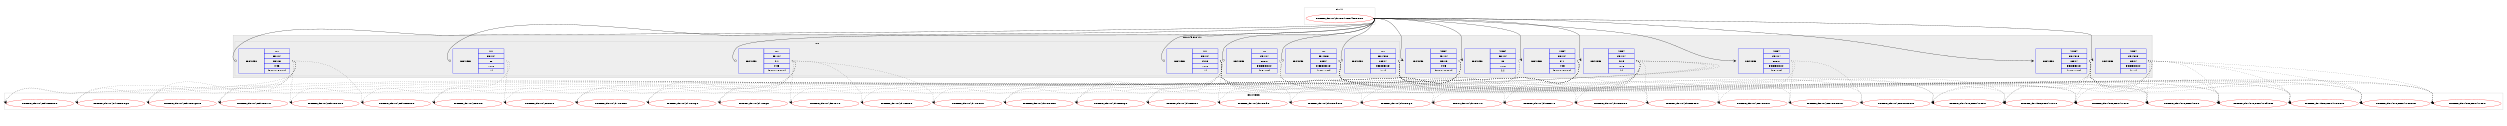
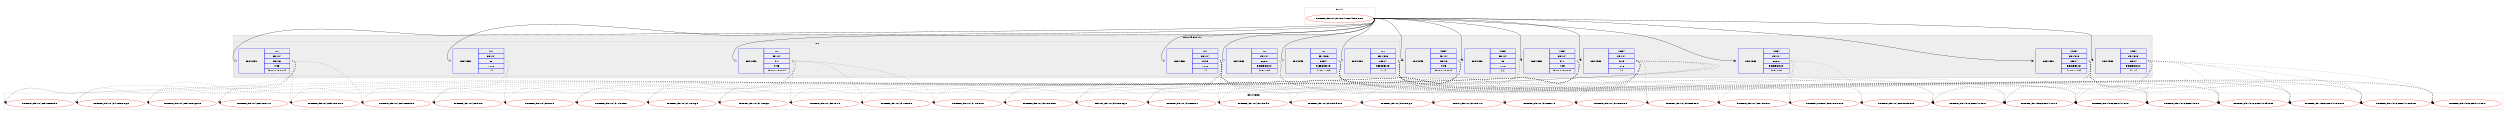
node "portage://dev-ml/dune-3.16.0": label "portage://dev-ml/dune-3.16.0" -> "stdune://dev-ml/dune-3.16.0"
node "portage://dev-ml/csexp-1.5.2-r1": label "portage://dev-ml/csexp-1.5.2-r1" -> "portage://none-ml/csexp-1.5.2-r1"
